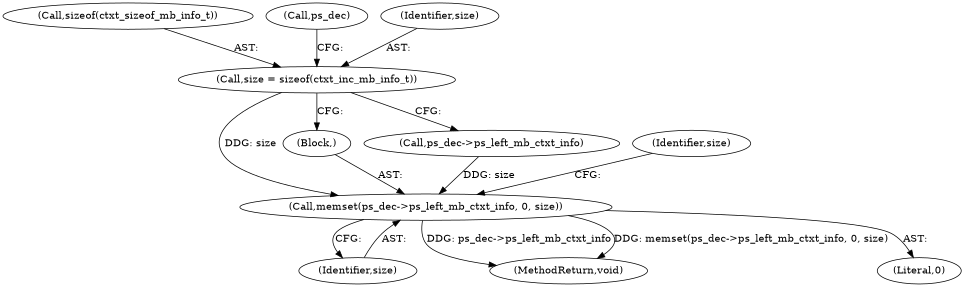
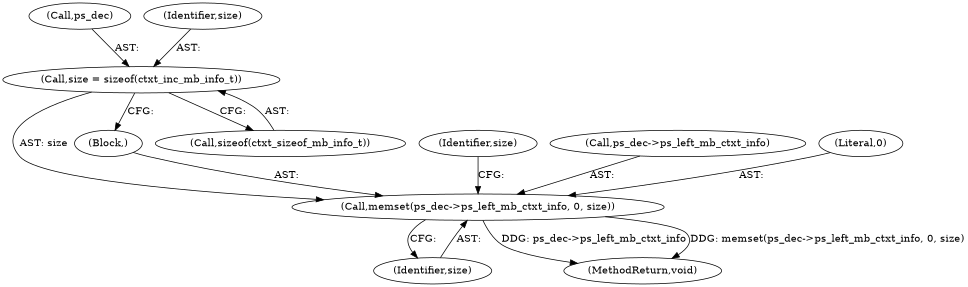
edge "(Call,ps_dec)" -> "(Call,size = sizeof(ctxt_inc_mb_info_t))": label "CFG: " -> "AST: "
edge "(Call,size = sizeof(ctxt_inc_mb_info_t))" -> "(Call,ps_dec->ps_left_mb_ctxt_info)": now "(Call,size = sizeof(ctxt_inc_mb_info_t))" -> "(Call,sizeof(ctxt_sizeof_mb_info_t))"
edge "(Call,size = sizeof(ctxt_inc_mb_info_t))" -> "(Call,memset(ps_dec->ps_left_mb_ctxt_info, 0, size))": label "DDG: size" -> "AST: size"
edge "(Call,ps_dec->ps_left_mb_ctxt_info)" -> "(Call,memset(ps_dec->ps_left_mb_ctxt_info, 0, size))": label "DDG: size" -> "AST: "
edge "(Call,memset(ps_dec->ps_left_mb_ctxt_info, 0, size))" -> "(Literal,0)": reversed
